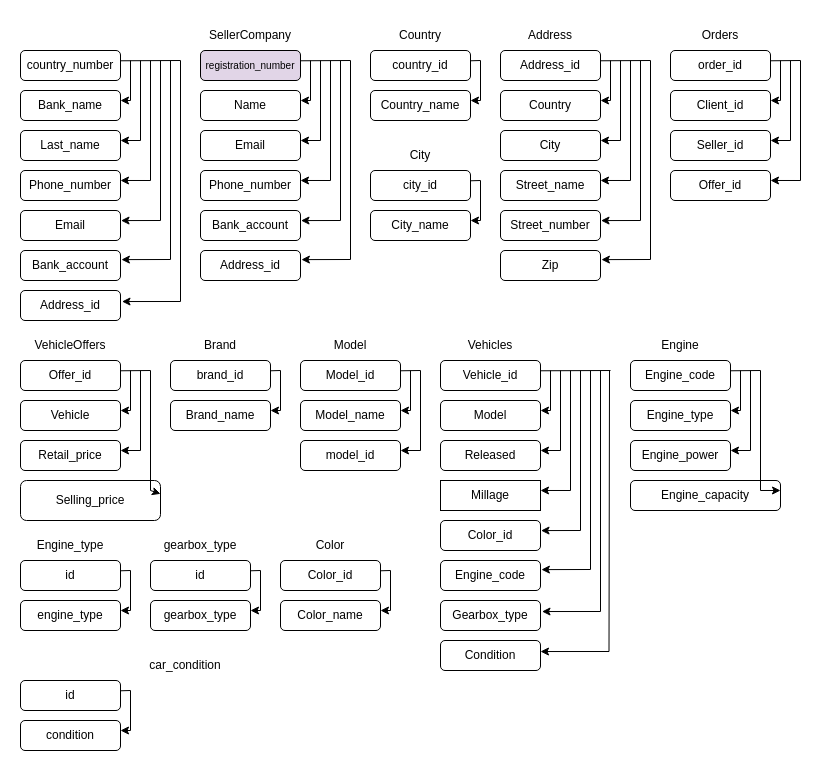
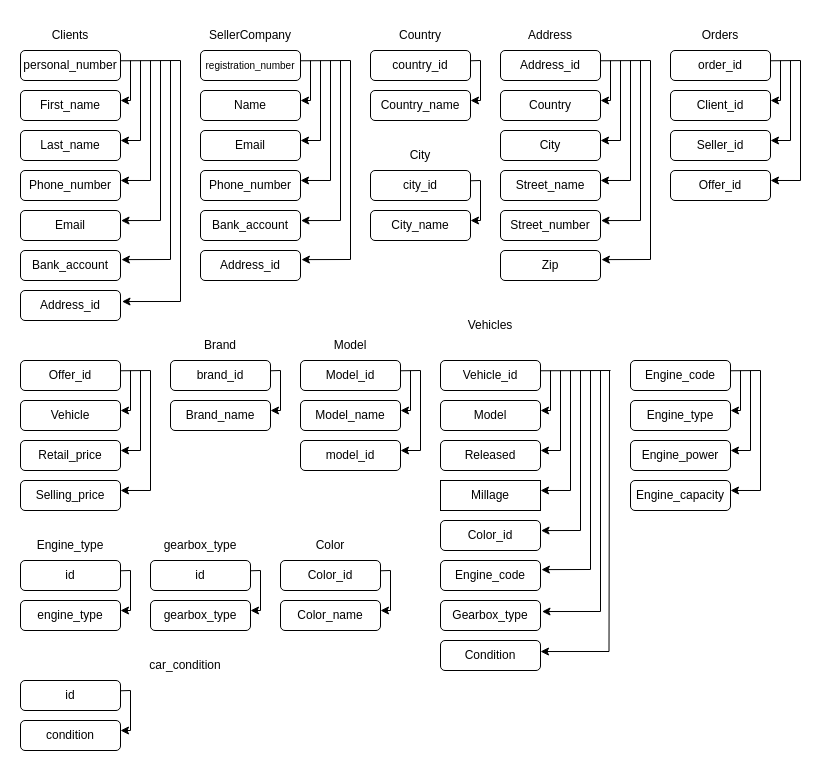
node "Clients": added
node "country_number": label "country_number" -> "personal_number"
node "registration_number": fillcolor #e1d5e7 -> #ffffff
node "Bank_name": label "Bank_name" -> "First_name"
node "VehicleOffers": removed
node "Vehicles": moved (491, 346) -> (491, 326)
node "Engine": removed
node "Engine_capacity": size 150x30 -> 100x30
node "Selling_price": size 140x40 -> 100x30
